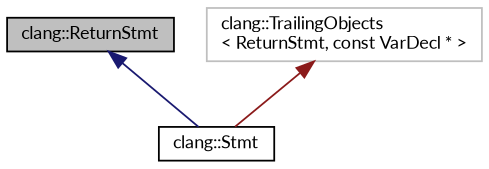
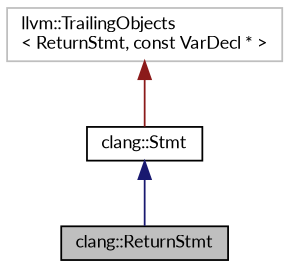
node "clang::TrailingObjects < ReturnStmt, const VarDecl * >": label "clang::TrailingObjects < ReturnStmt, const VarDecl * >" -> "llvm::TrailingObjects < ReturnStmt, const VarDecl * >"
edge "clang::Stmt" -> "clang::ReturnStmt": reversed
